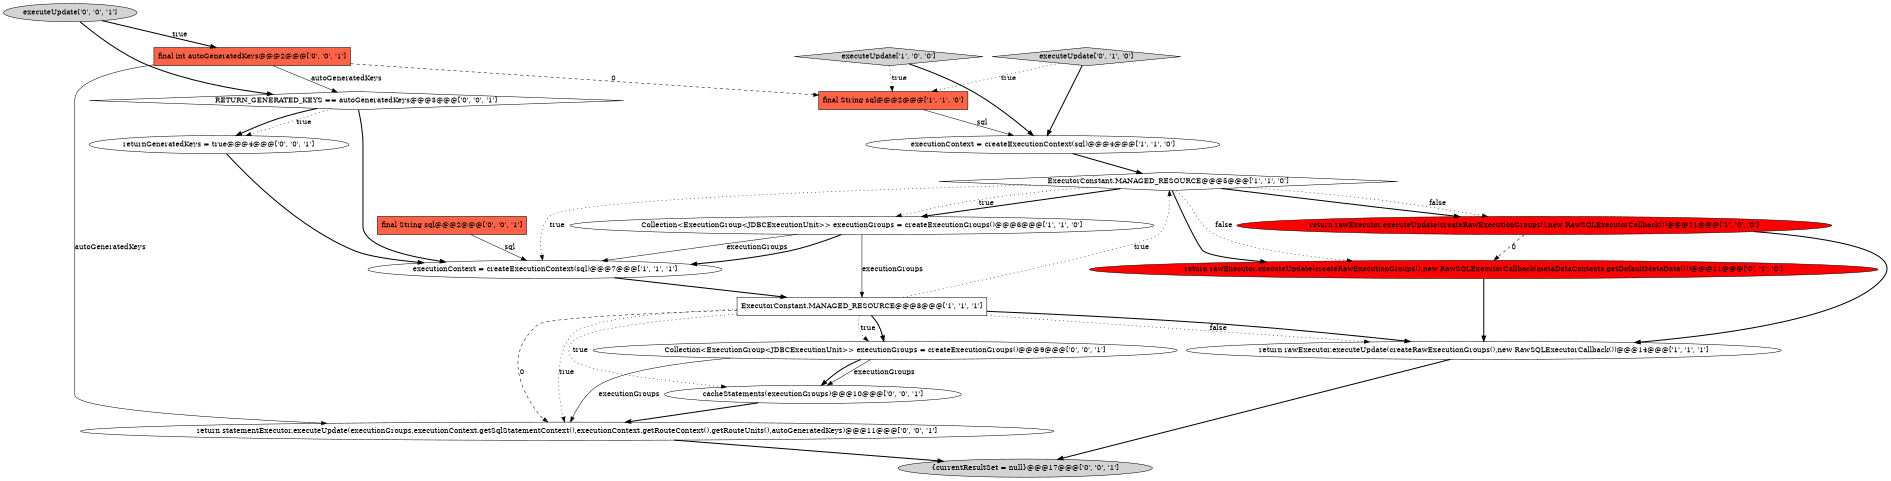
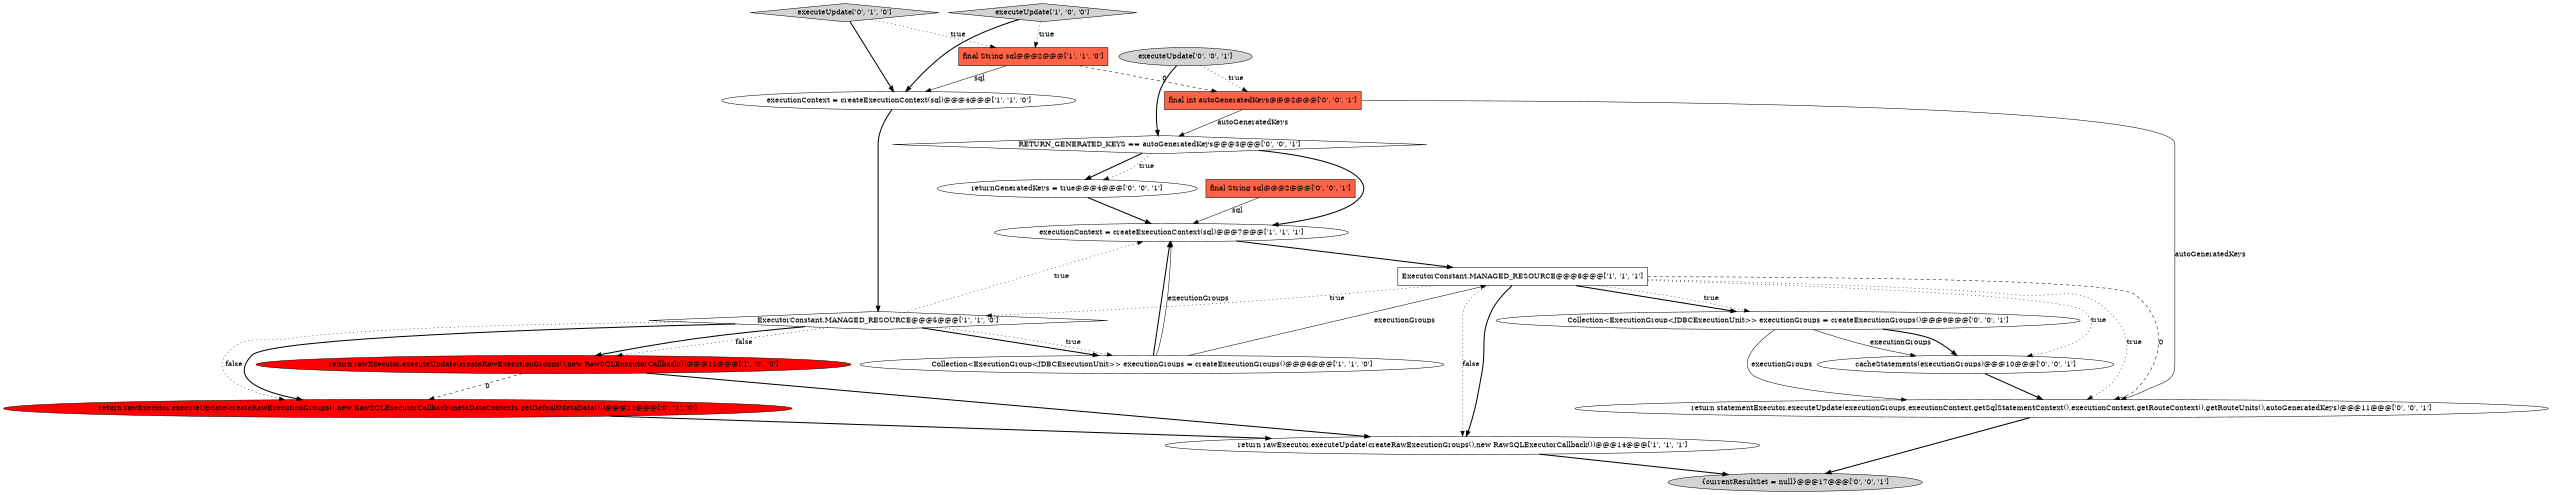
edge "executeUpdate['0', '0', '1']" -> "final int autoGeneratedKeys@@@2@@@['0', '0', '1']": style bold -> dotted
edge "final int autoGeneratedKeys@@@2@@@['0', '0', '1']" -> "final String sql@@@2@@@['1', '1', '0']": reversed
